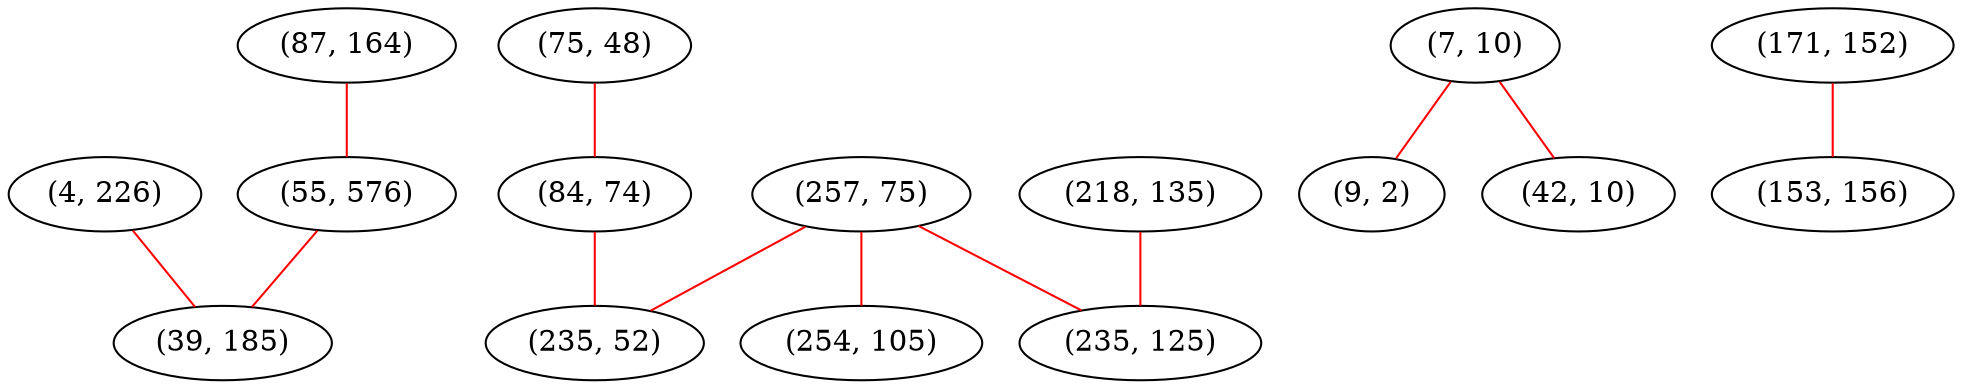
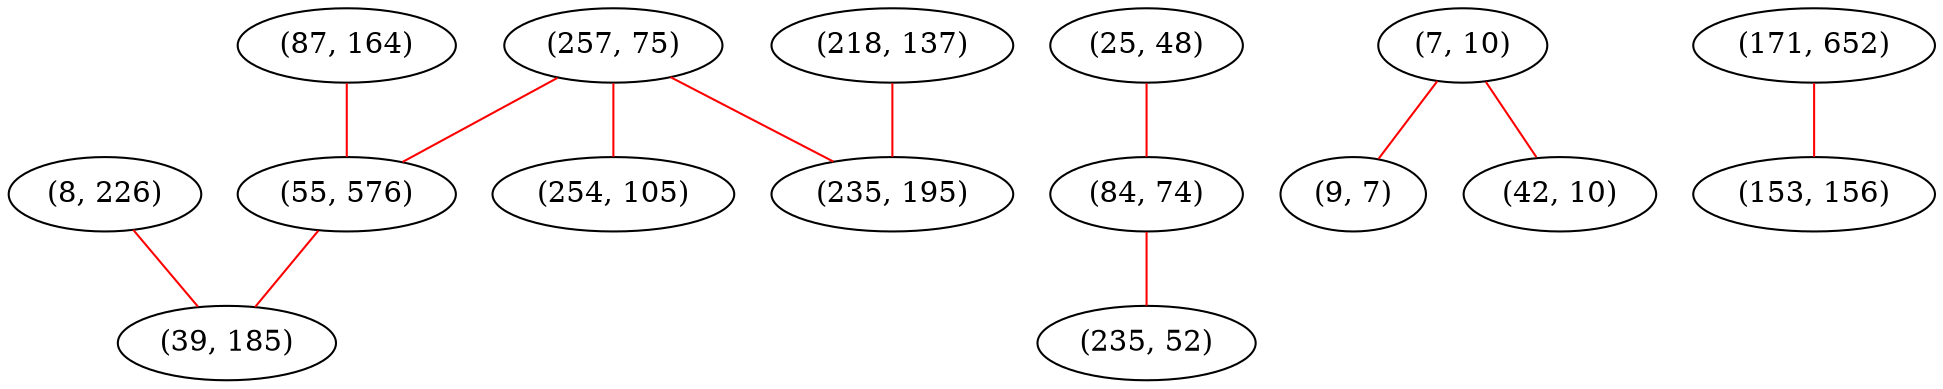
node "(75, 48)": label "(75, 48)" -> "(25, 48)"
node "(171, 152)": label "(171, 152)" -> "(171, 652)"
node "(4, 226)": label "(4, 226)" -> "(8, 226)"
node "(218, 135)": label "(218, 135)" -> "(218, 137)"
node "(9, 2)": label "(9, 2)" -> "(9, 7)"
edge "(257, 75)" -- "(235, 52)": now "(257, 75)" -- "(55, 576)"
node "(235, 125)": label "(235, 125)" -> "(235, 195)"
